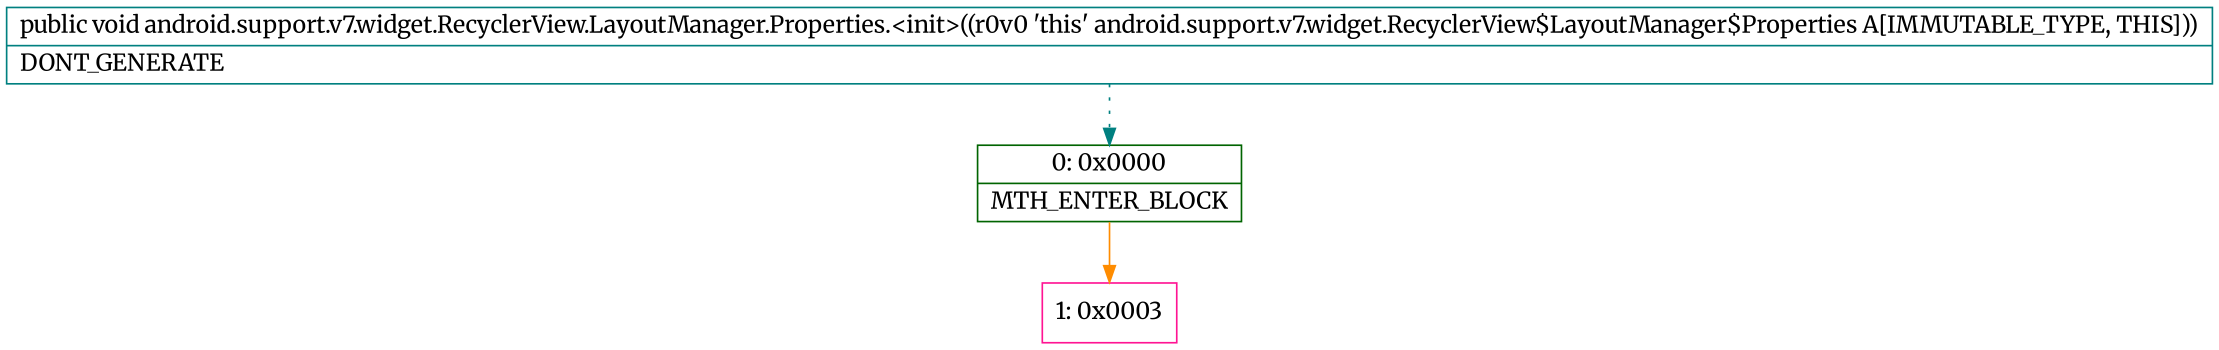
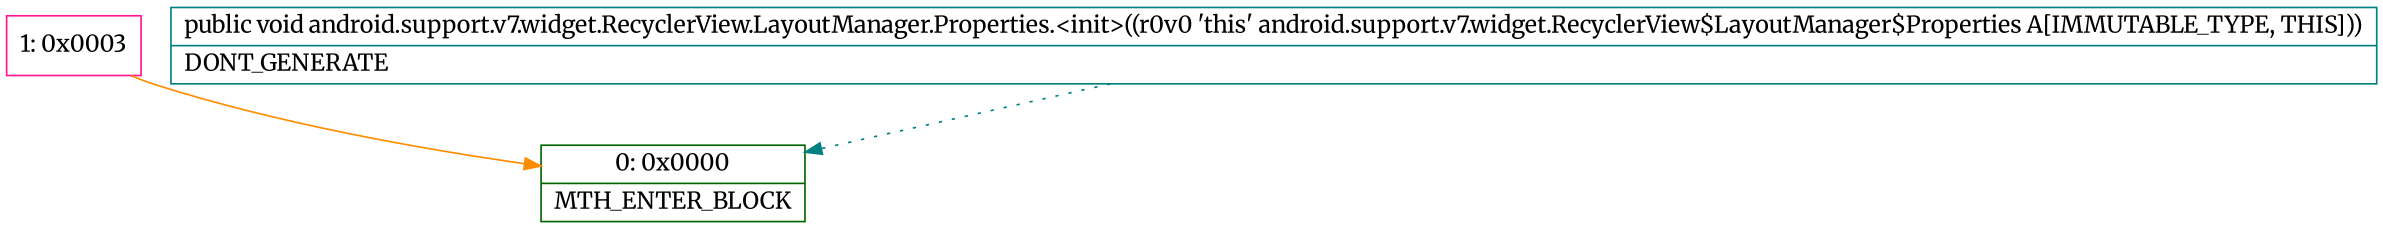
edge "0: 0x0000" -> "1: 0x0003": reversed
